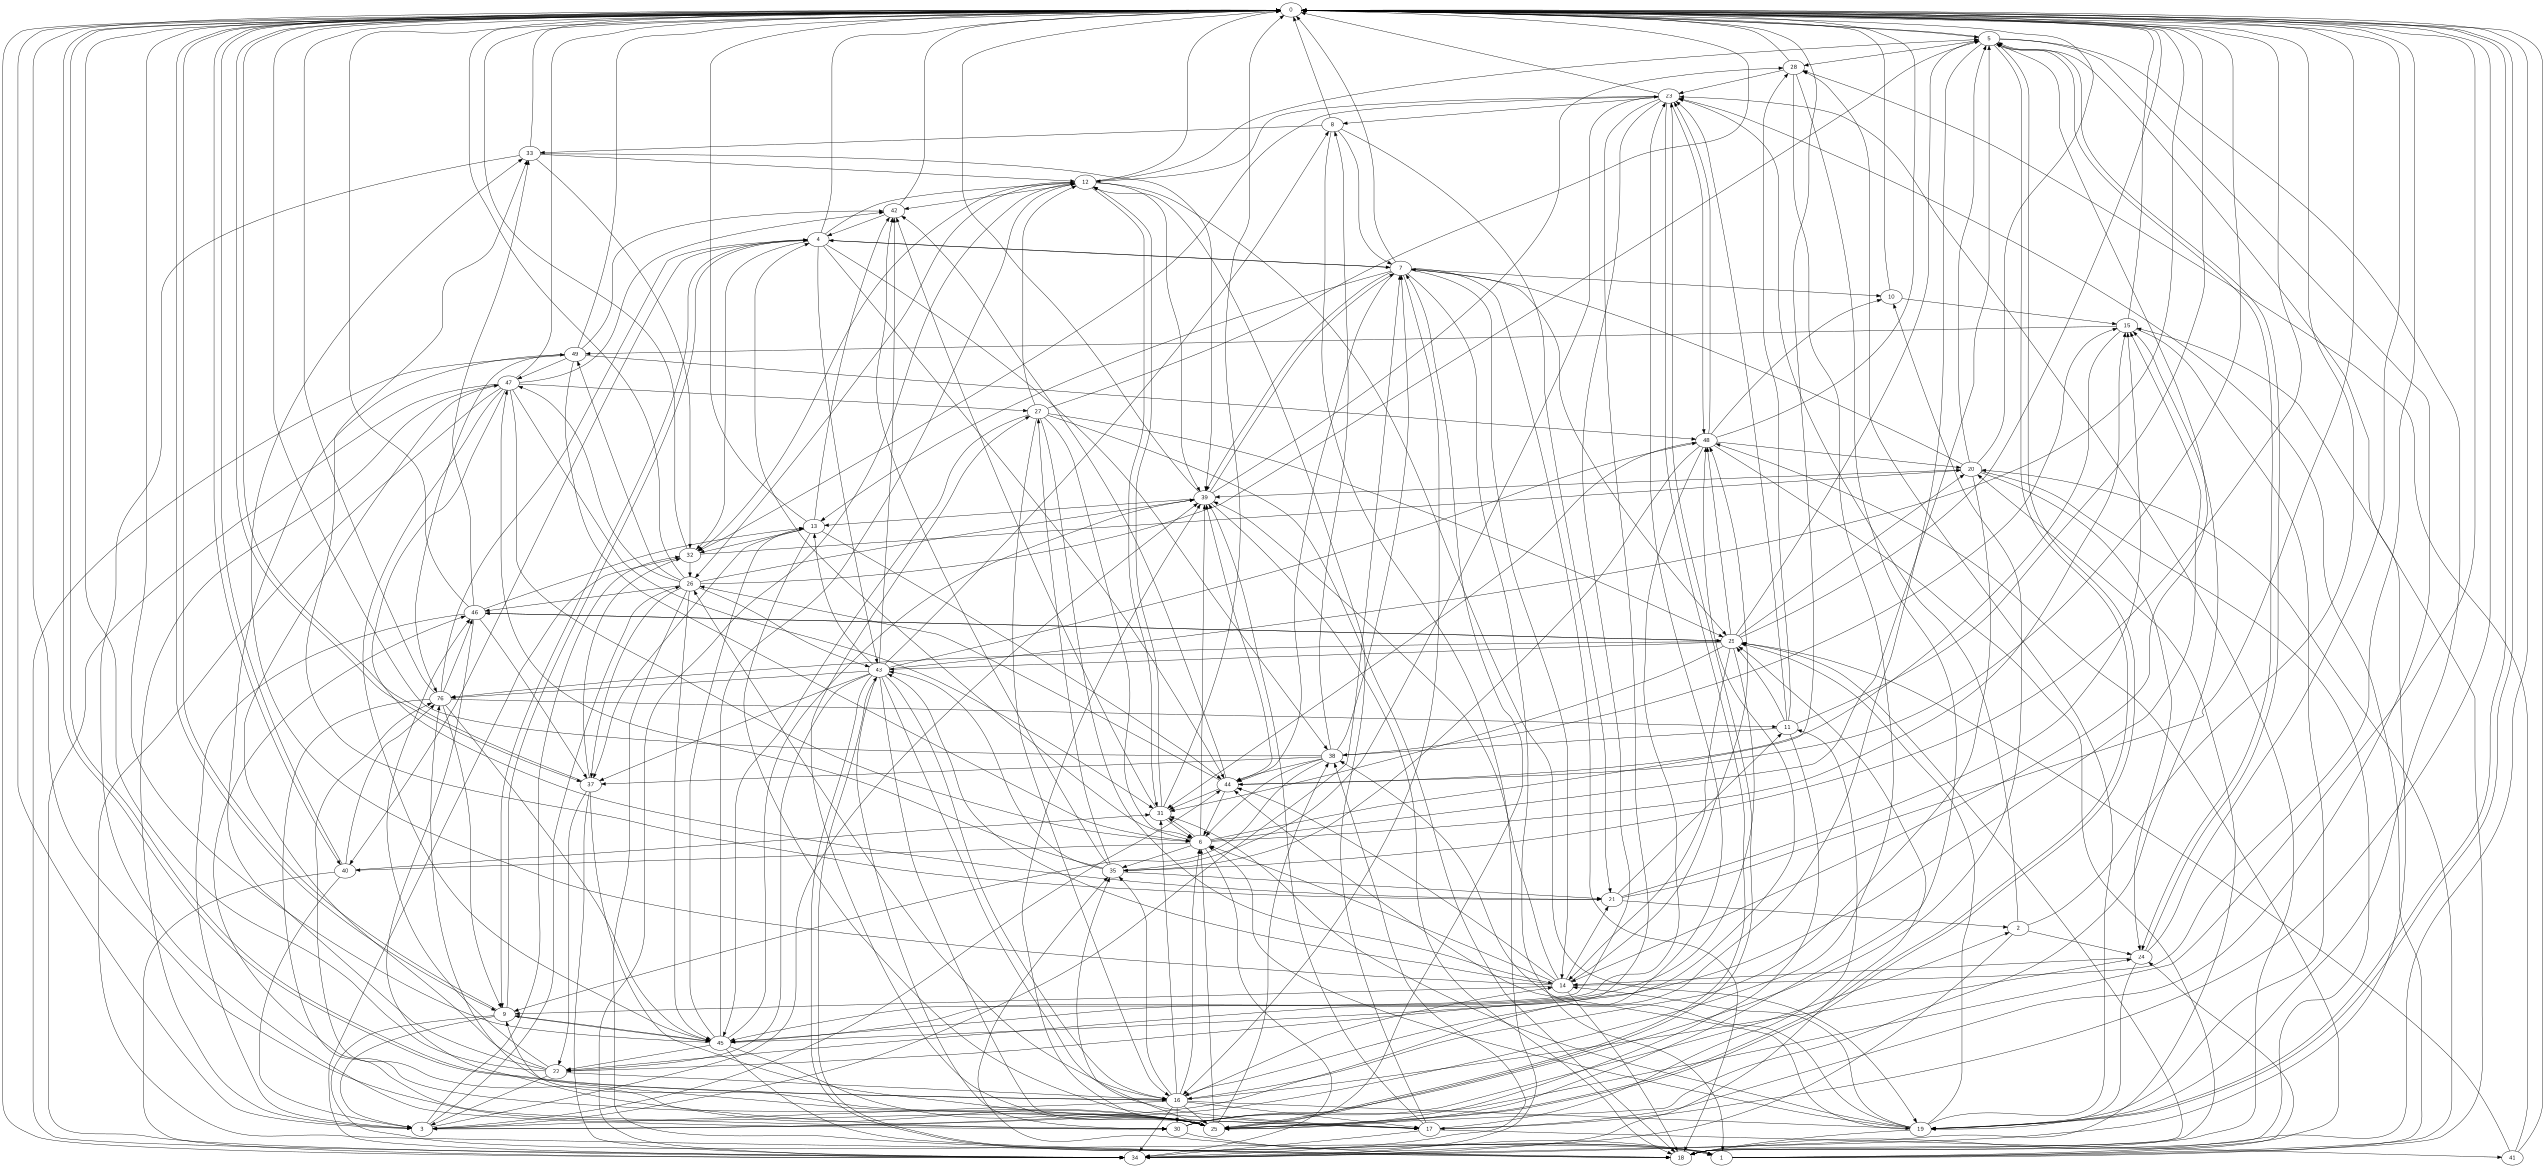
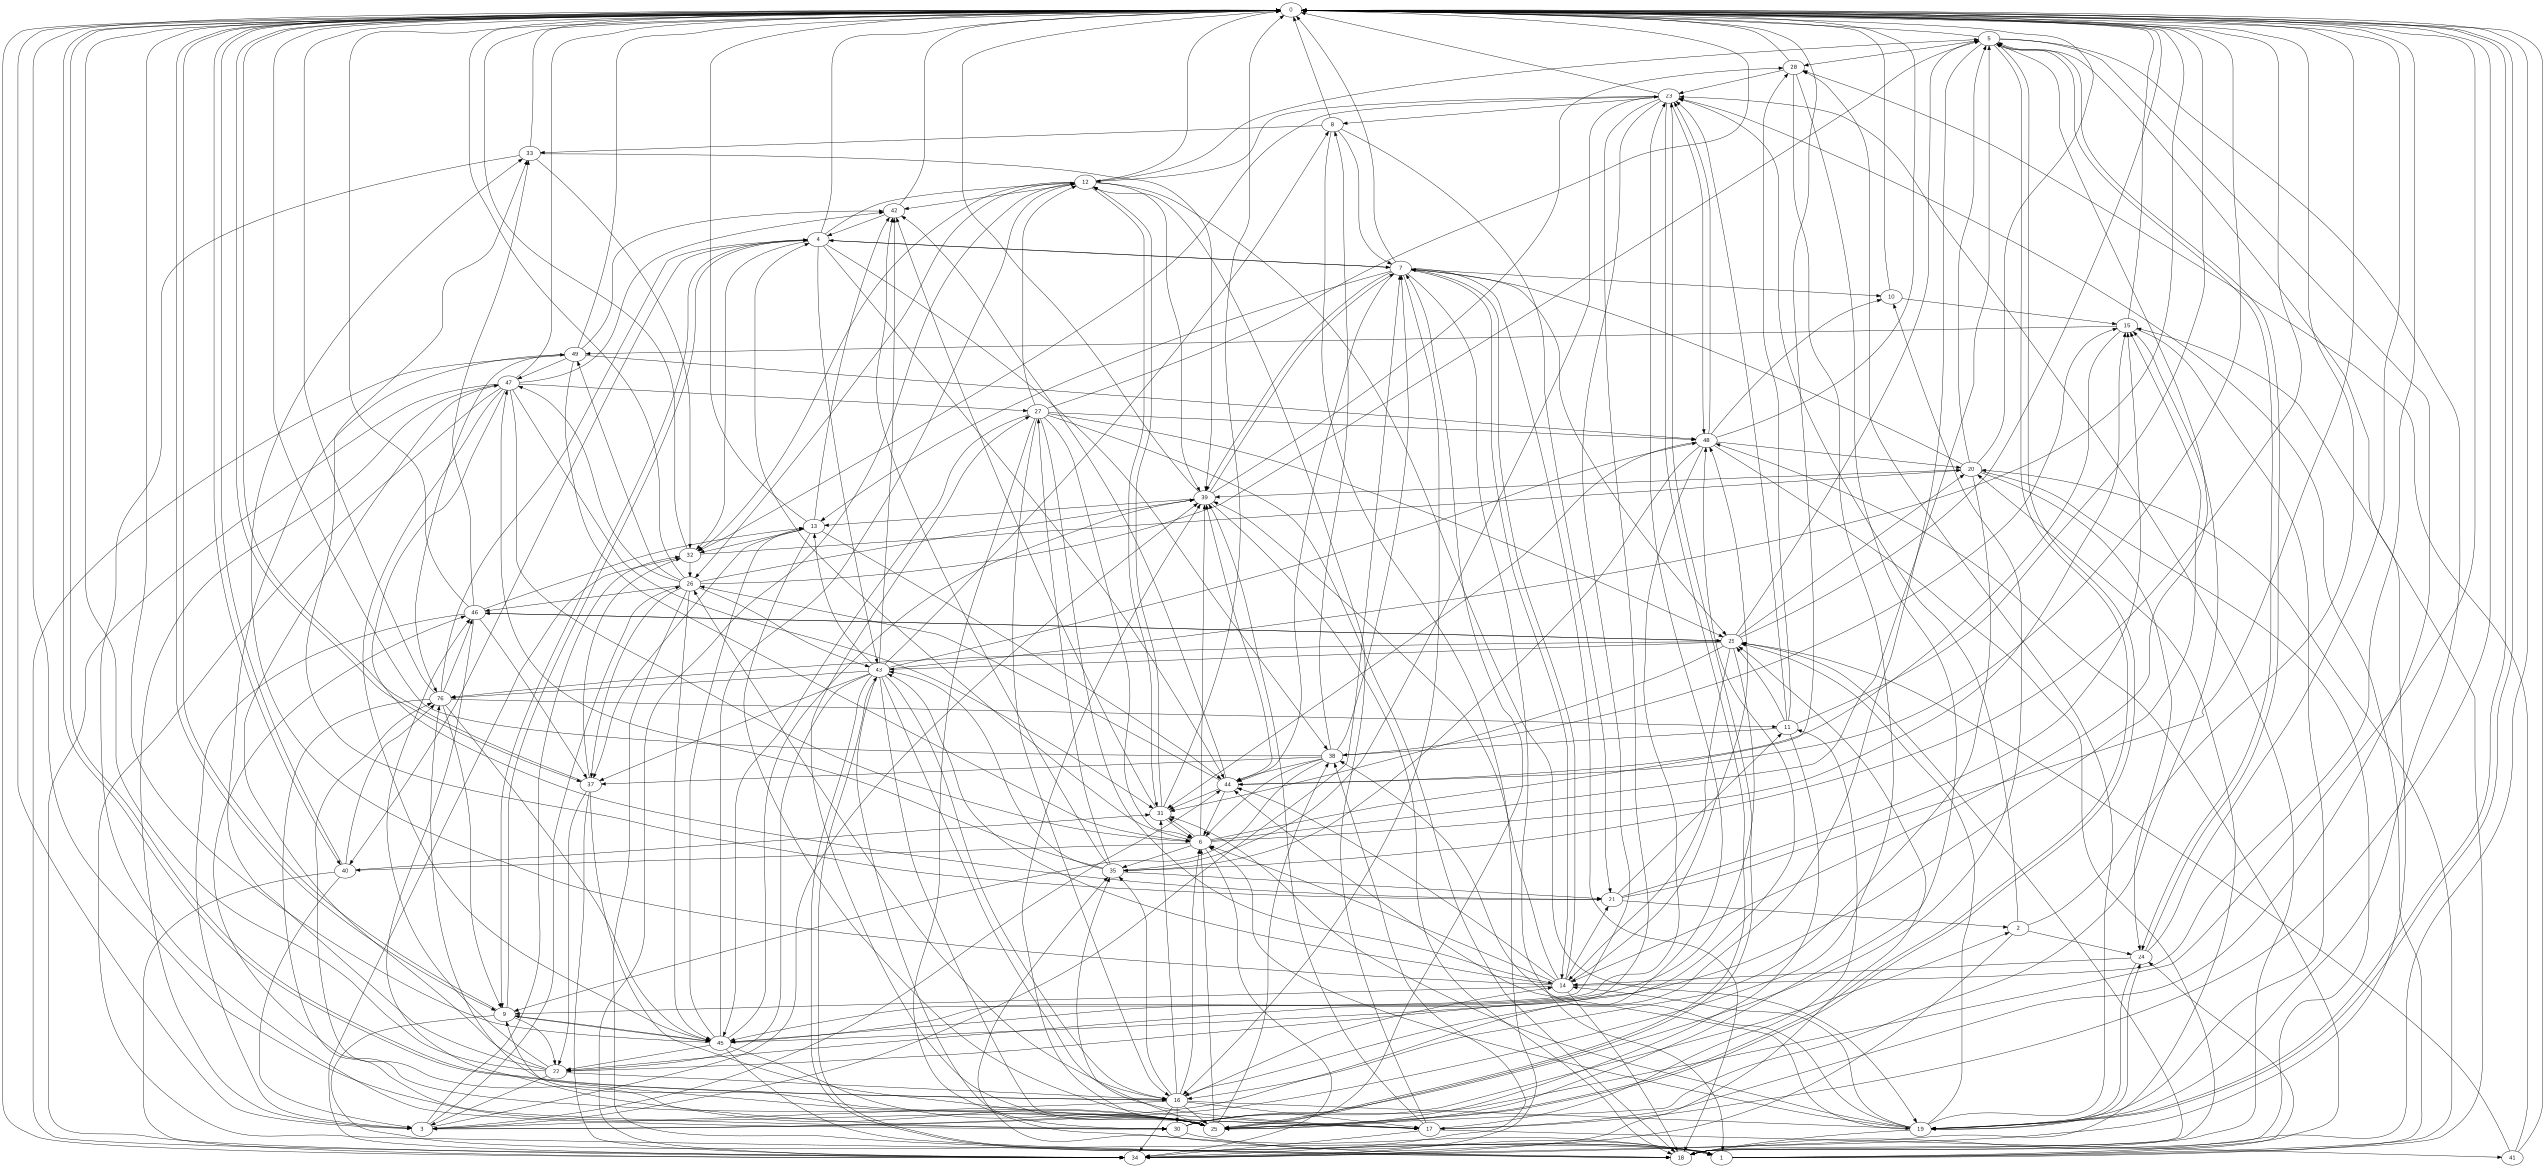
edge "0" -> "5": removed
edge "33" -> "12": removed
edge "29" -> "48": now "27" -> "48"
edge "14" -> "7": added
edge "16" -> "24": now "19" -> "24"
edge "9" -> "3": now "9" -> "22"
edge "27" -> "1": added
